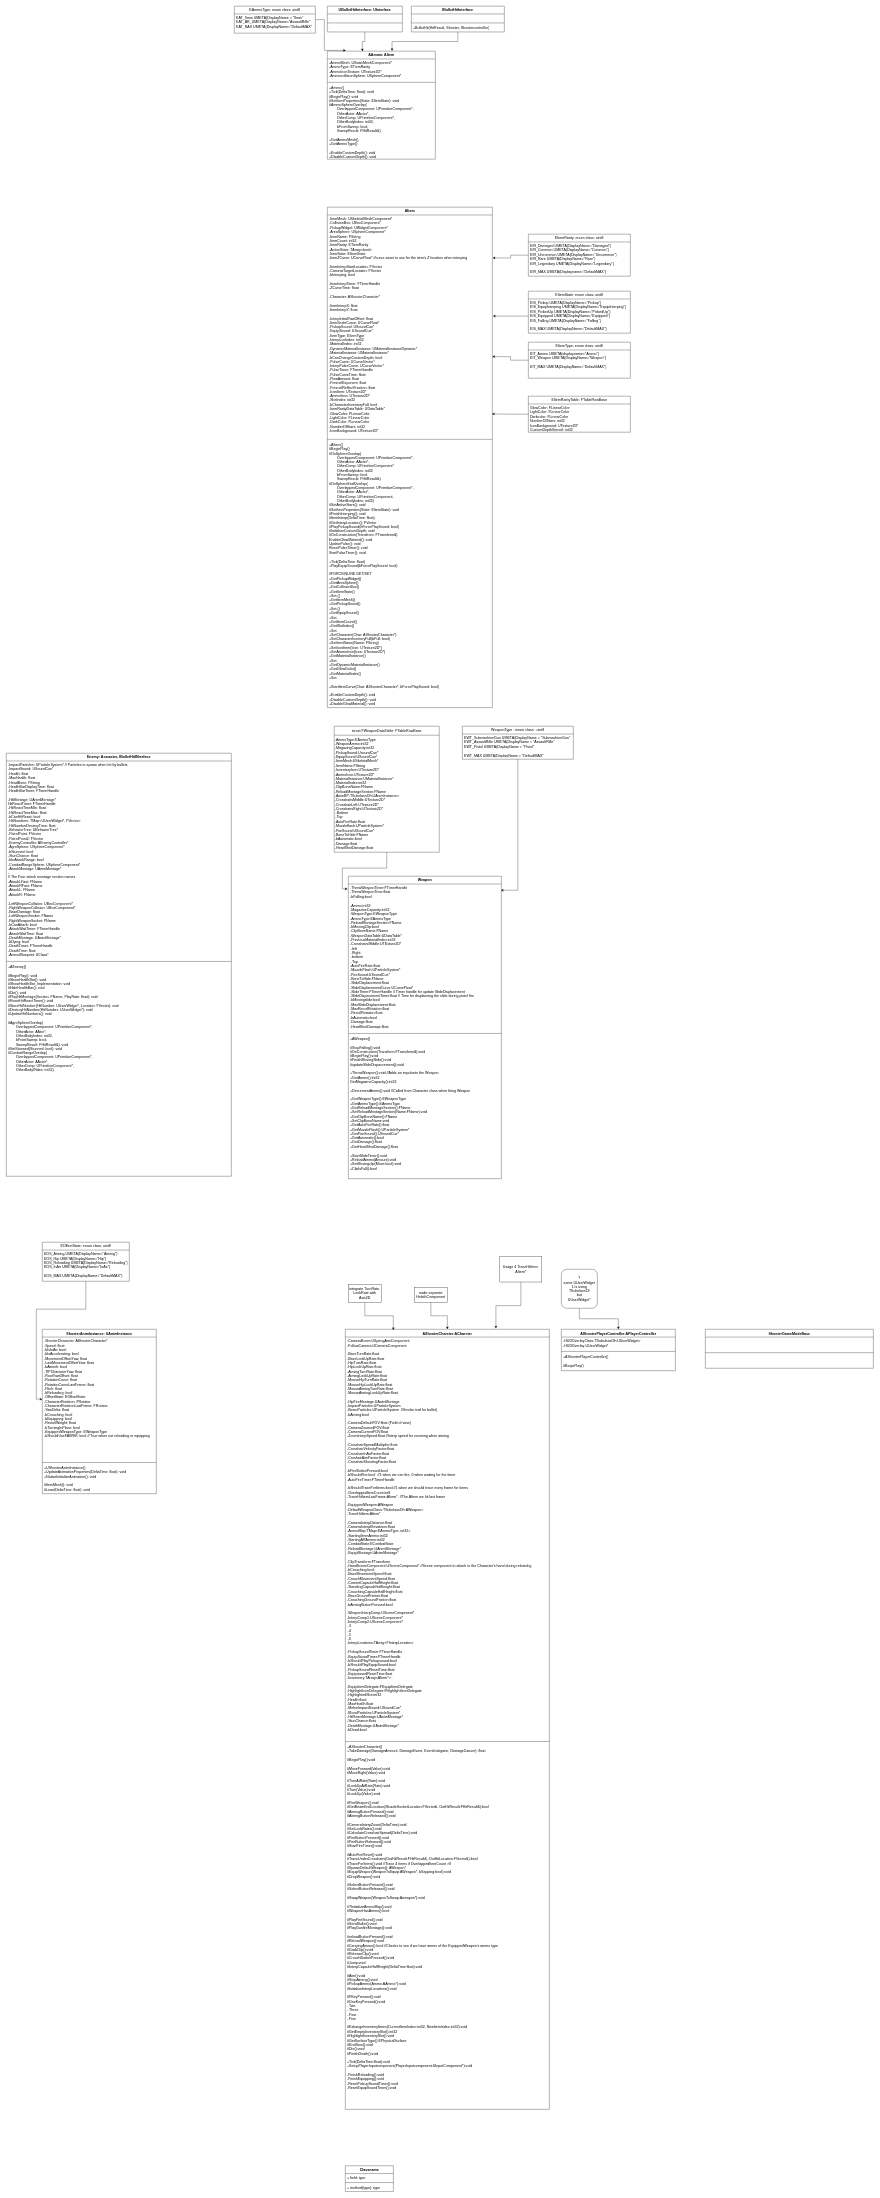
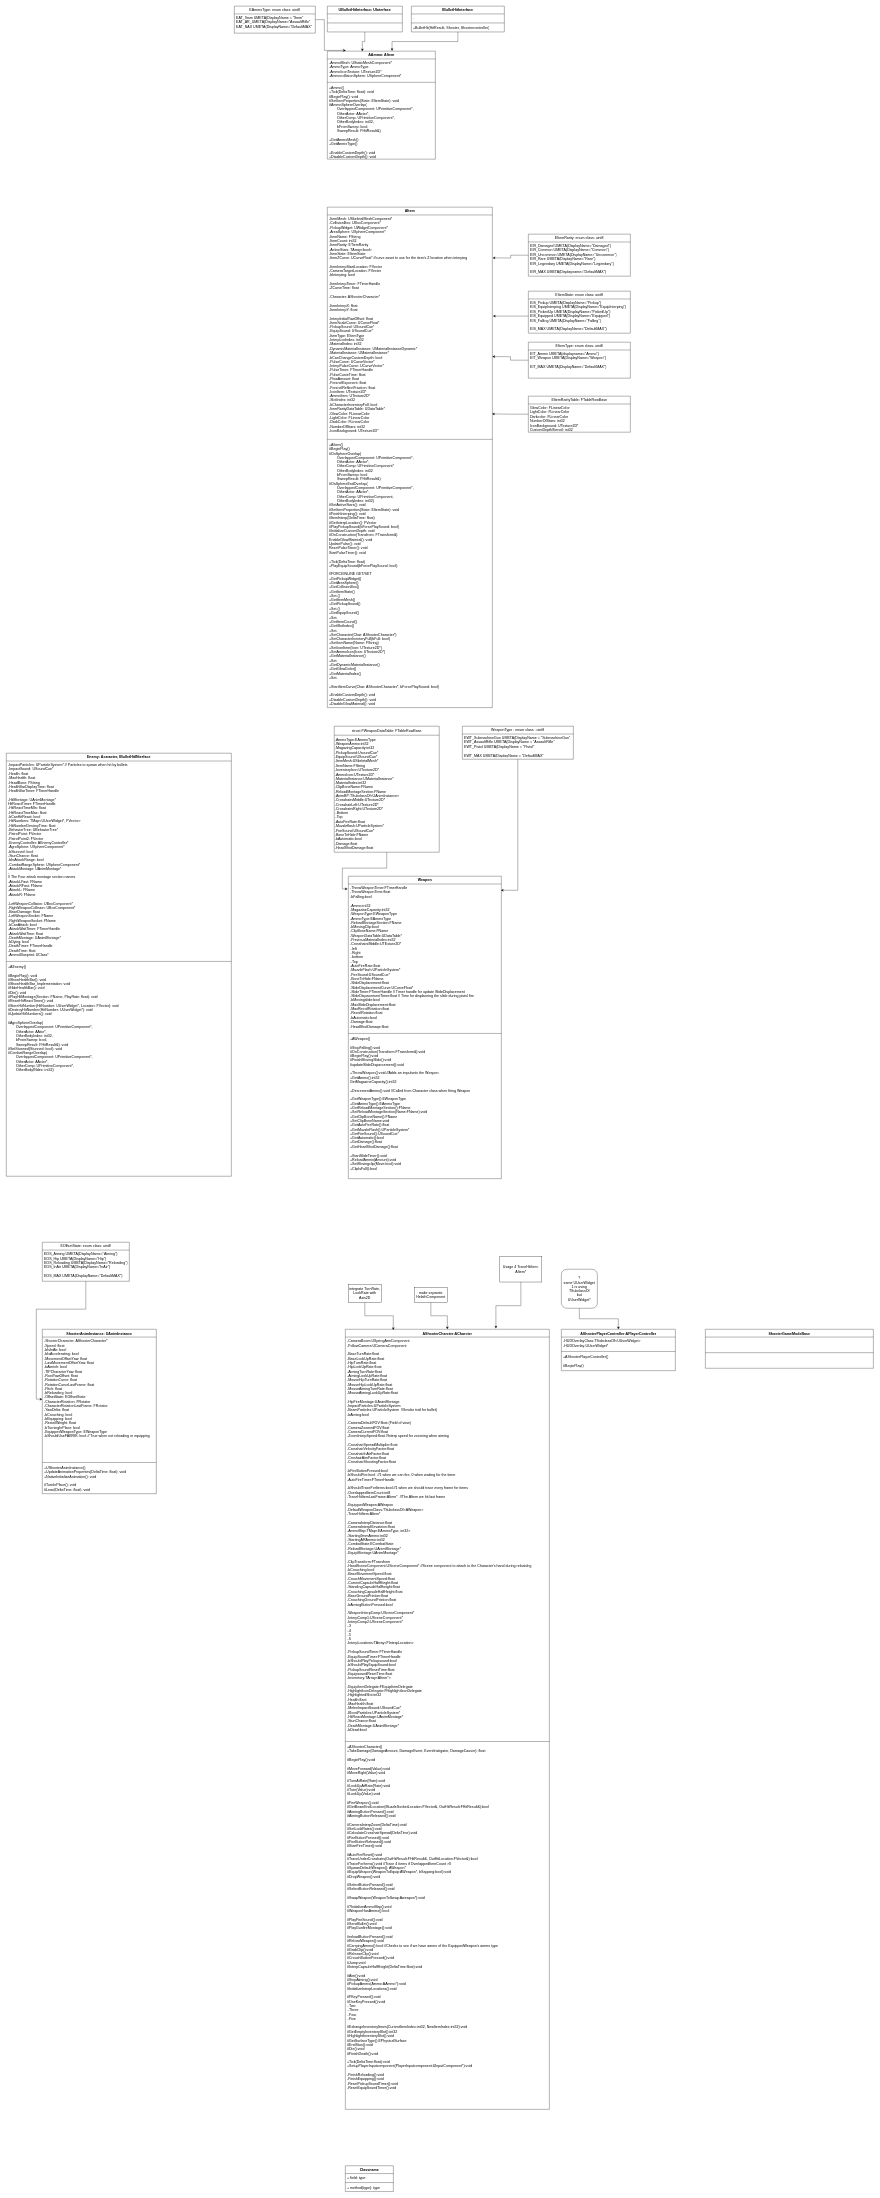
node "-AmmoMesh: UStaticMeshComponent* -AmmoType: ETiemRarity -AmmoIconTexture: UTexture2D* -AmmocollisionSphere: USphereComponent*": label "-AmmoMesh: UStaticMeshComponent* -AmmoType: ETiemRarity -AmmoIconTexture: UTexture2D* -AmmocollisionSphere: USphereComponent*" -> "-AmmoMesh: UStaticMeshComponent* -AmmoType: AmmoType -AmmoIconTexture: UTexture2D* -AmmocollisionSphere: USphereComponent*"
node "+UShooterAnimInstance() +UpdateAnimationProperties(DeltaTime: float): void +NativeInitializeAnimation(): void #ItemMesh(): void #Lean(DeltaTime: float): void": label "+UShooterAnimInstance() +UpdateAnimationProperties(DeltaTime: float): void +NativeInitializeAnimation(): void #ItemMesh(): void #Lean(DeltaTime: float): void" -> "+UShooterAnimInstance() +UpdateAnimationProperties(DeltaTime: float): void +NativeInitializeAnimation(): void #TurnInPlace(): void #Lean(DeltaTime: float): void"
